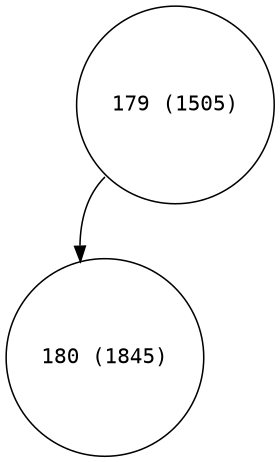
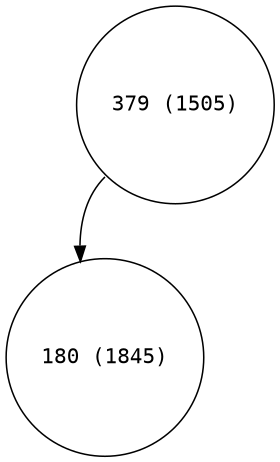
node "179 (1505)": label "179 (1505)" -> "379 (1505)"
